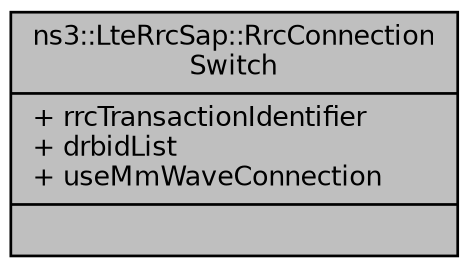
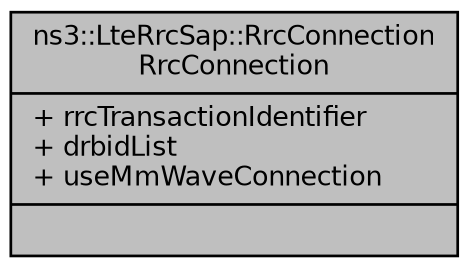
node "ns3::LteRrcSap::RrcConnection": text "Switch" -> "RrcConnection"
